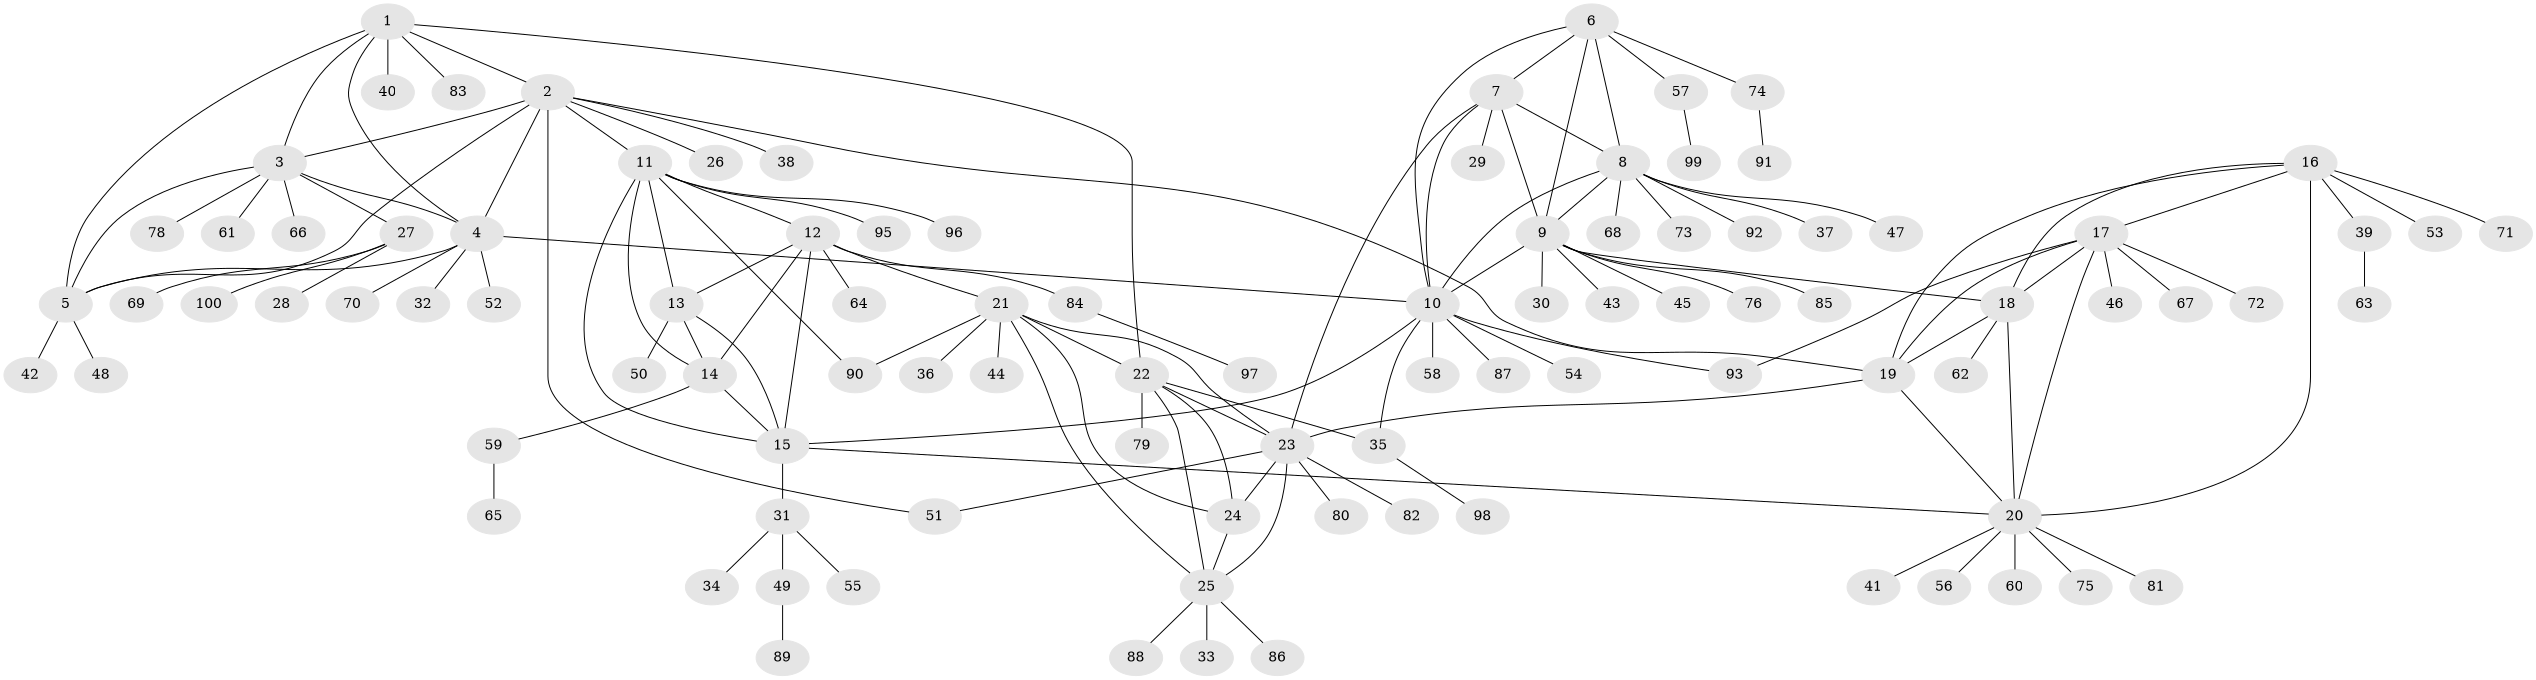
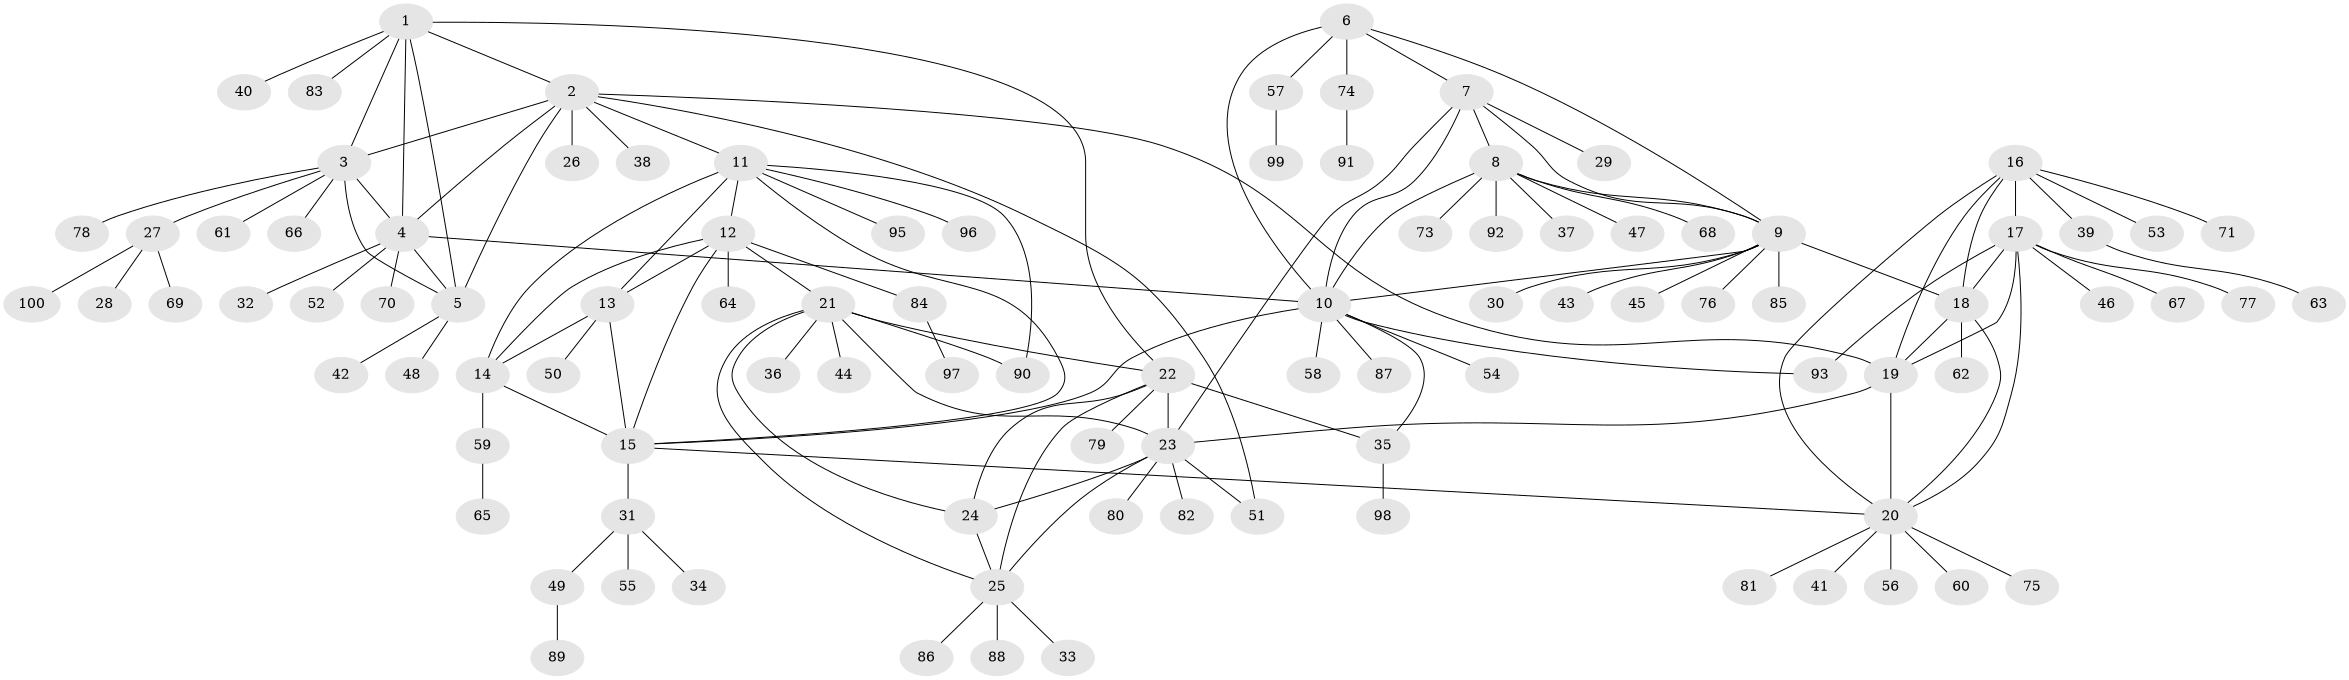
edge "6" -- "8": removed
node "72": label "72" -> "77"
